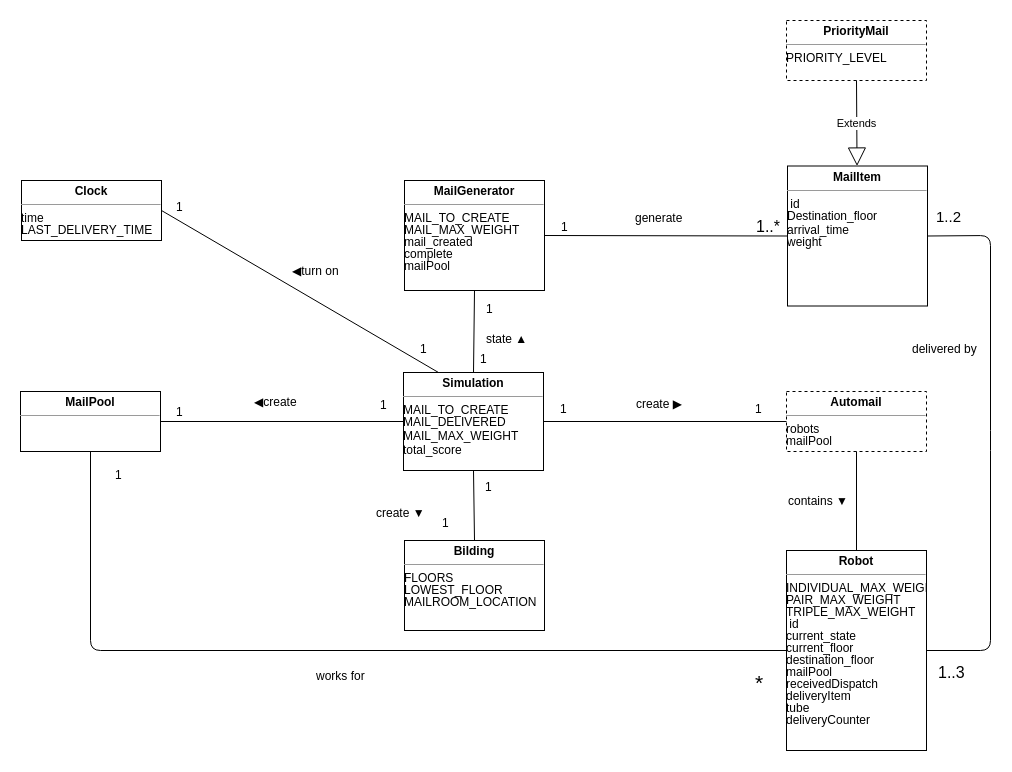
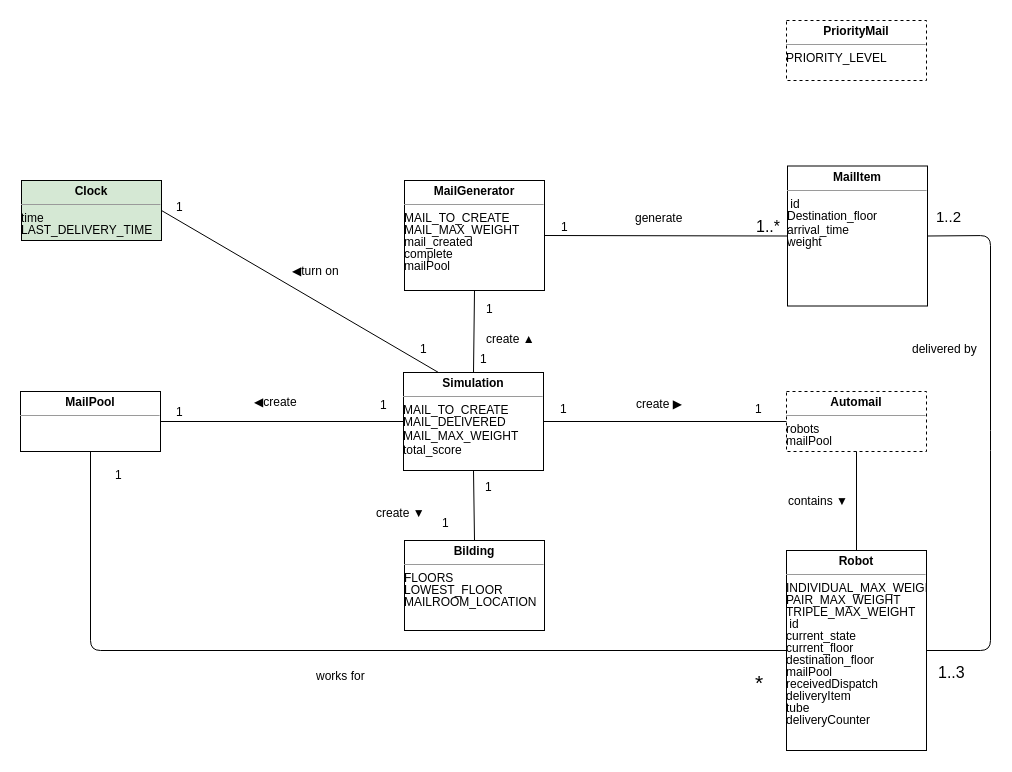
edge "PriorityMail PRIORITY_LEVEL" -> "MailItem id Destination_floor arrival_time weight": removed, label "Extends"
node "Clock time LAST_DELIVERY_TIME": fillcolor #ffffff -> #d5e8d4
node "state ▲": label "state ▲" -> "create ▲"
